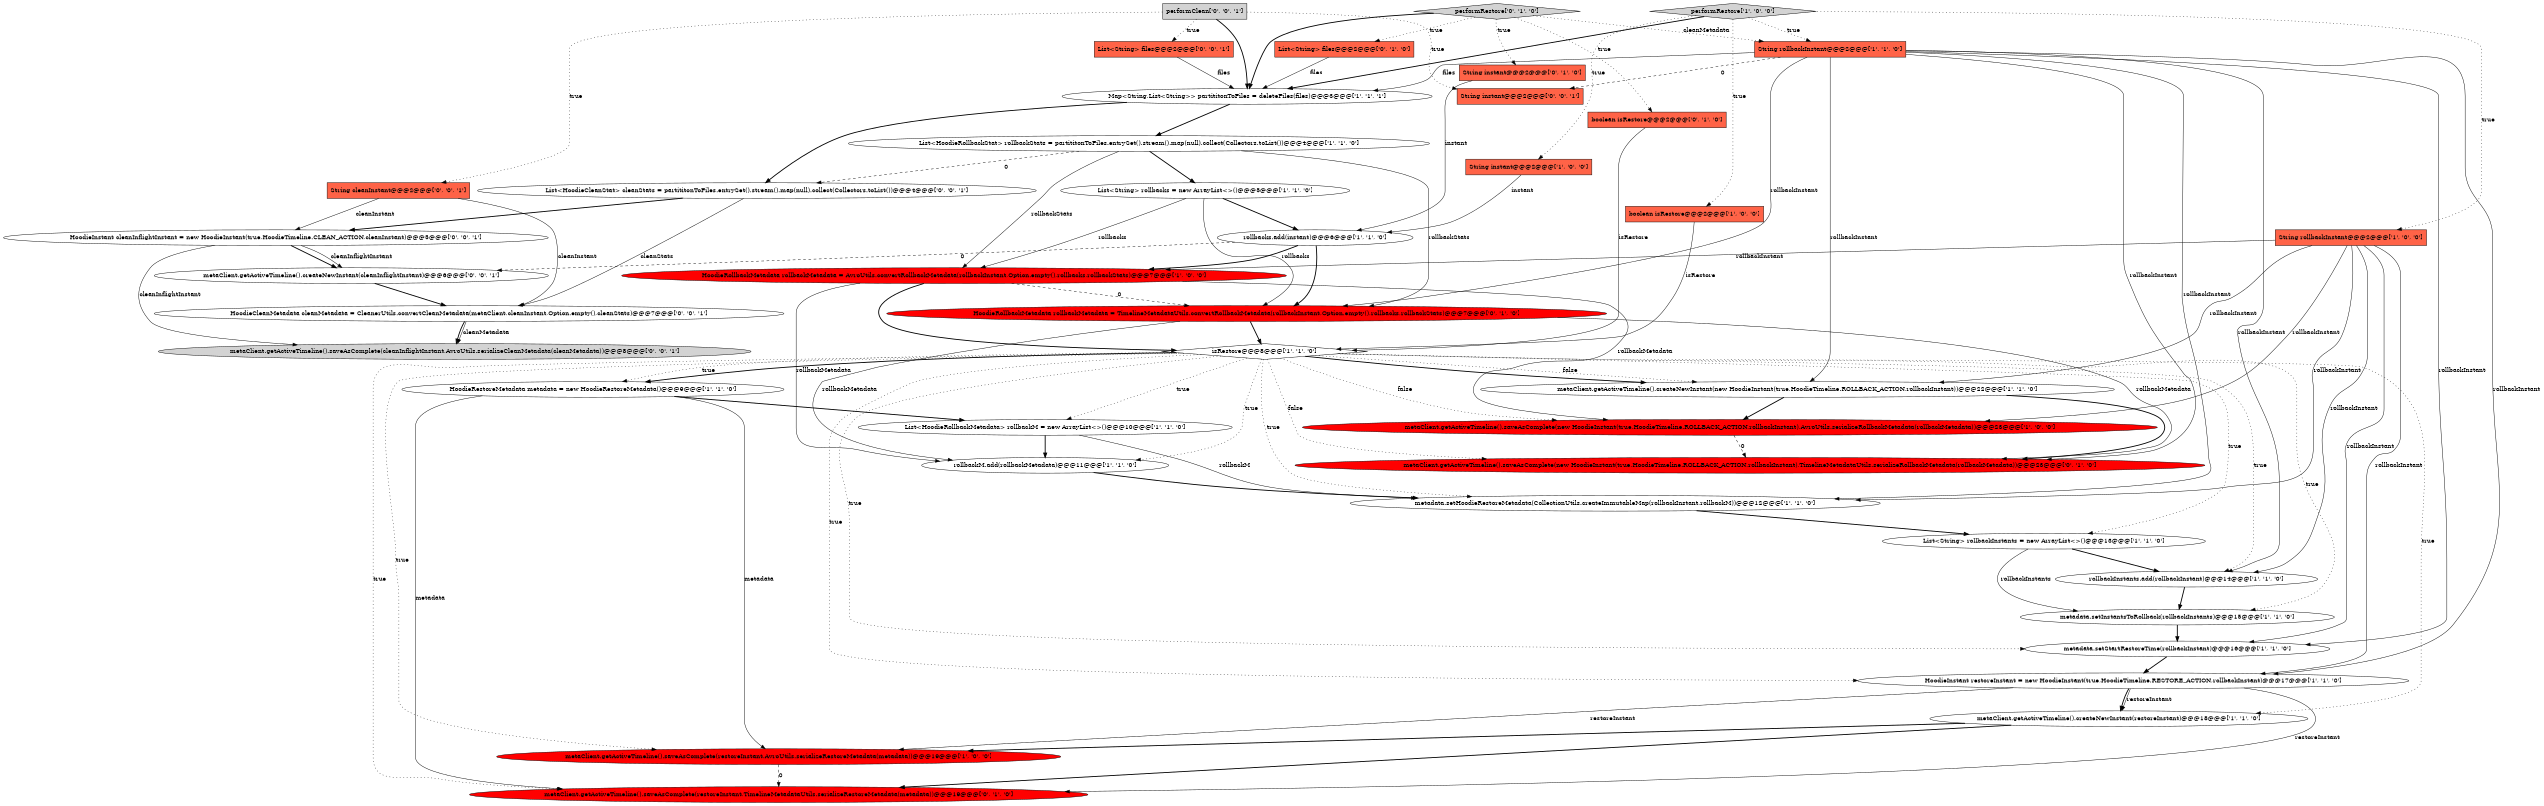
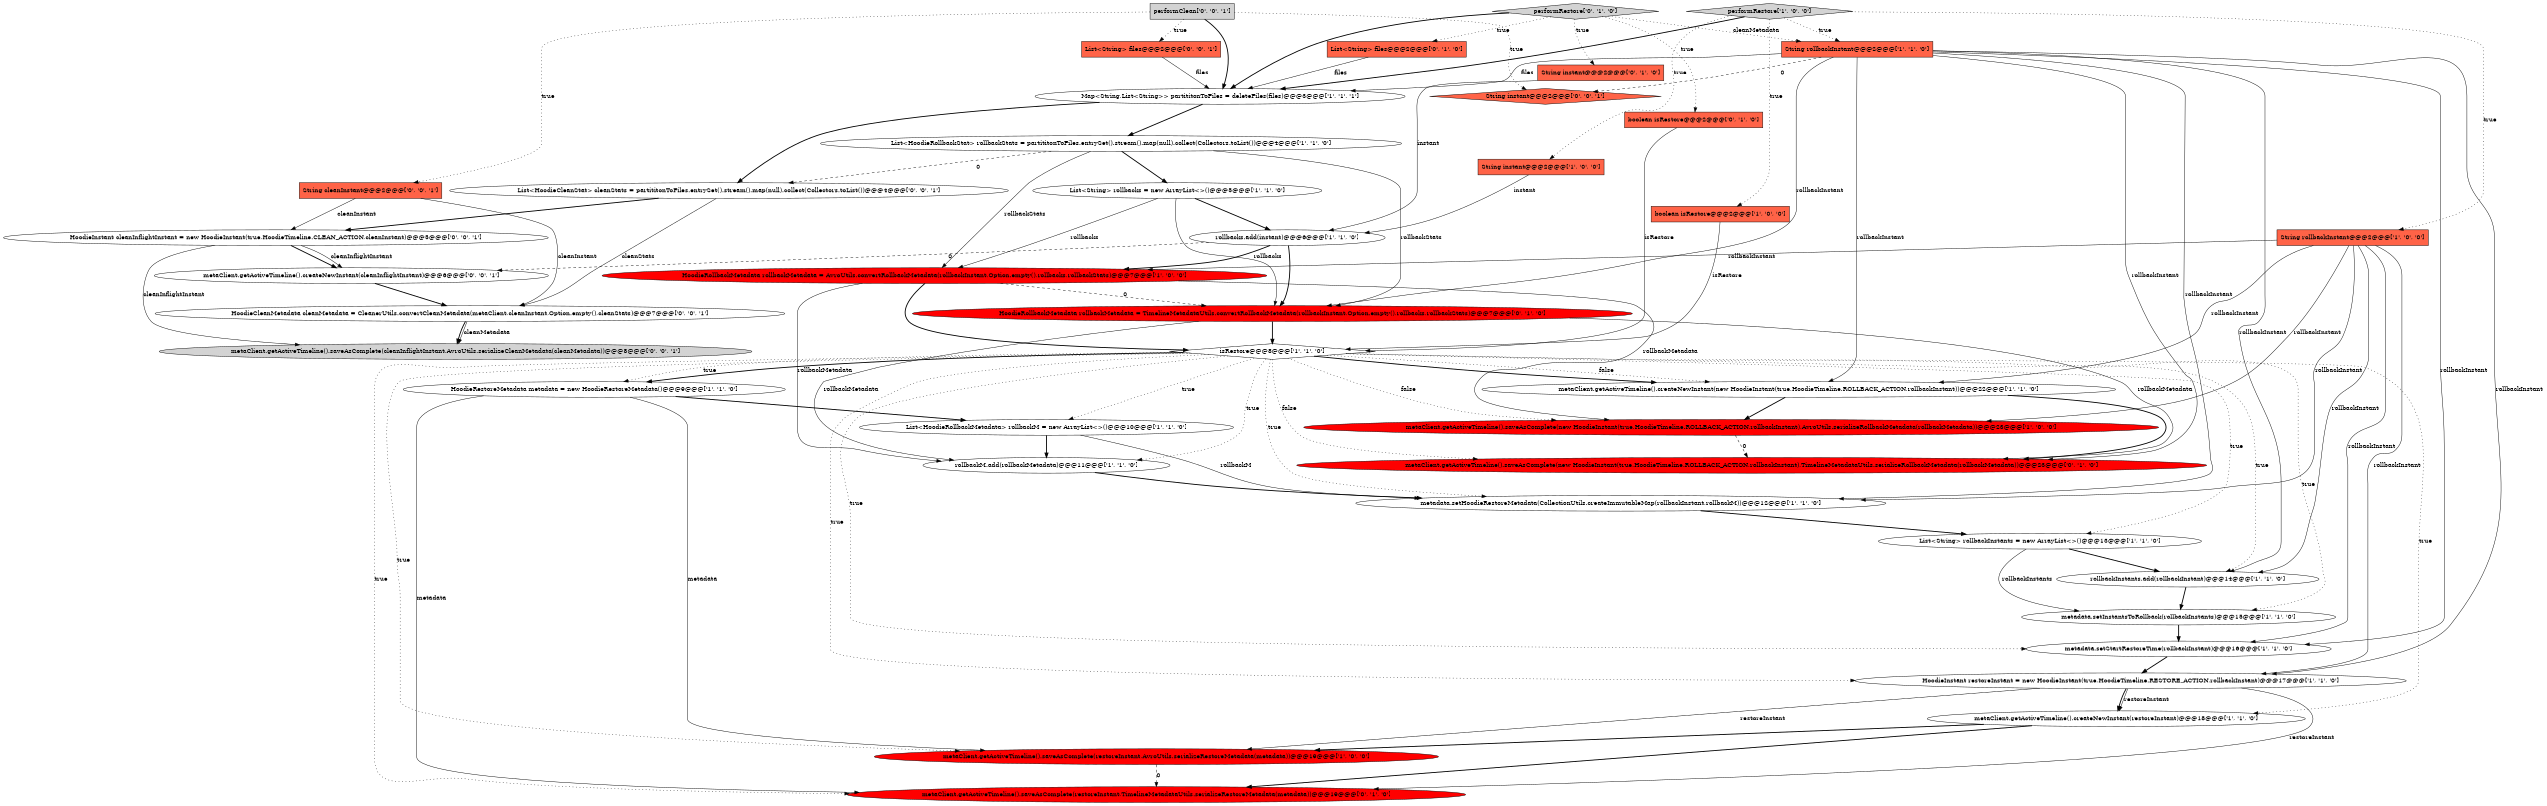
node "String instant@@@2@@@['0', '0', '1']": shape box -> diamond
